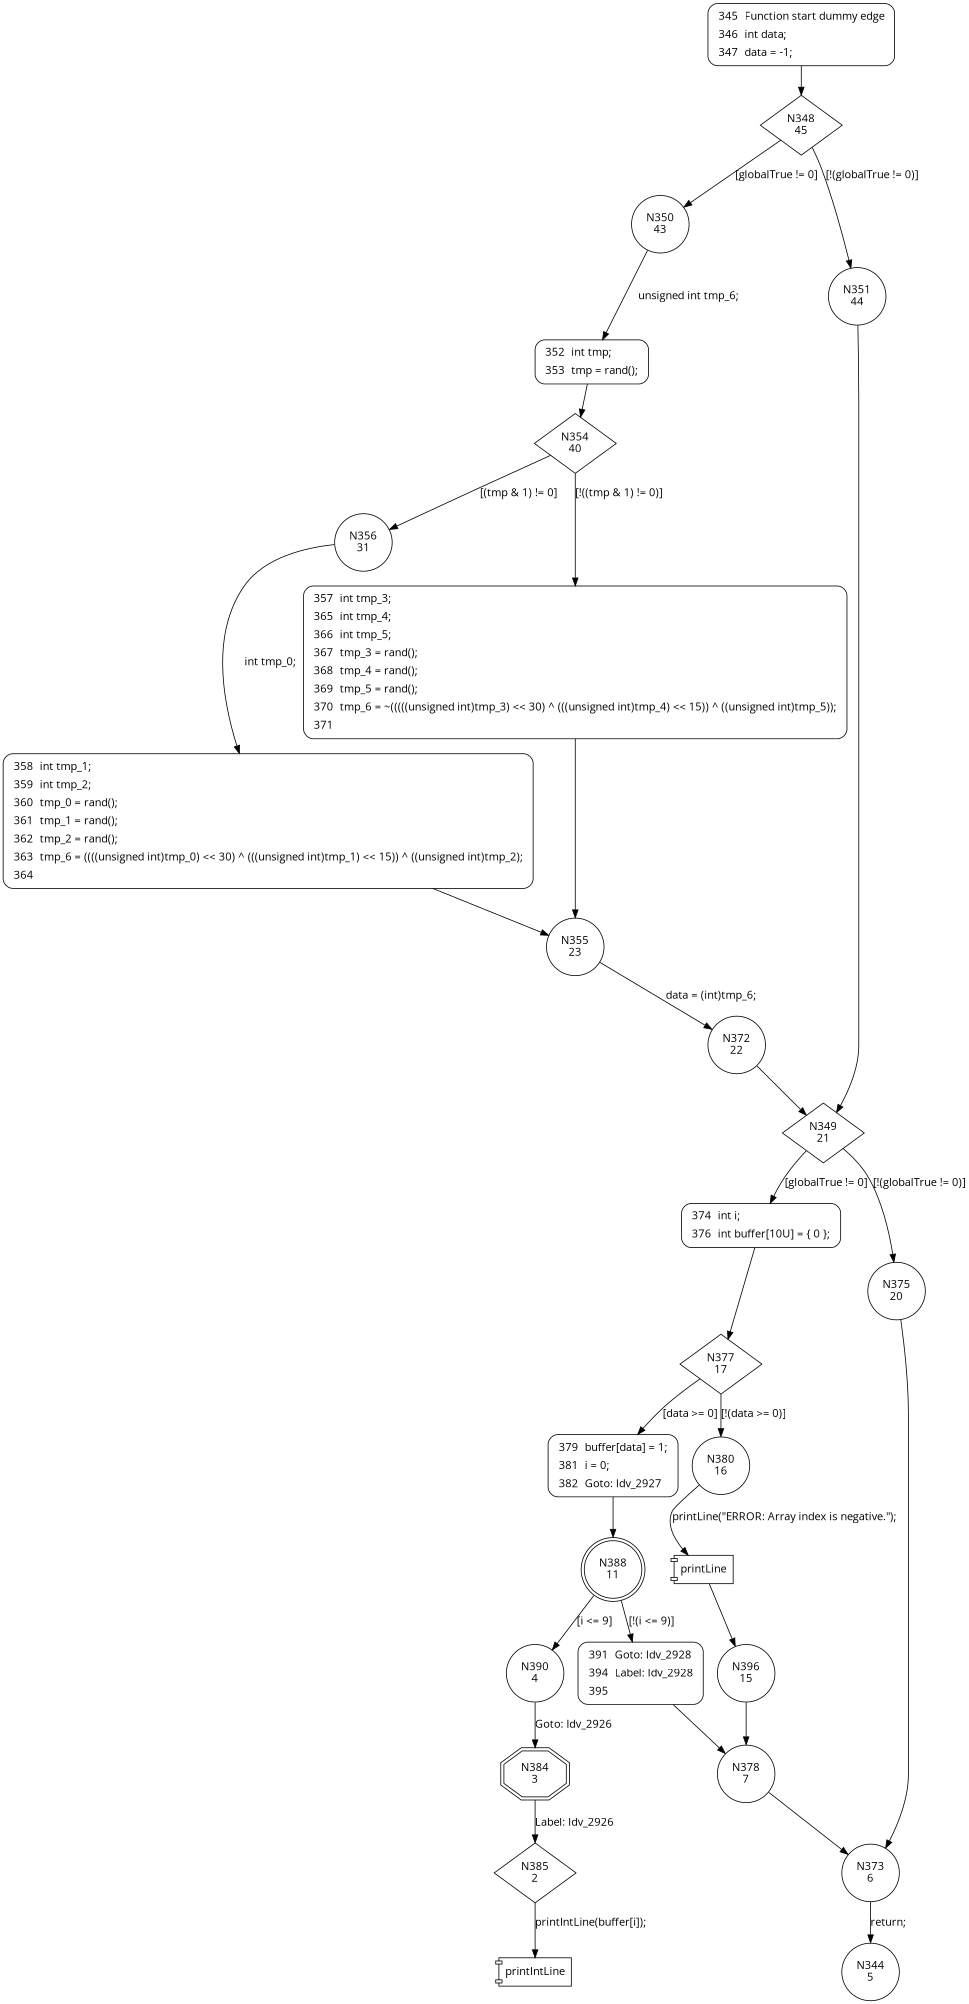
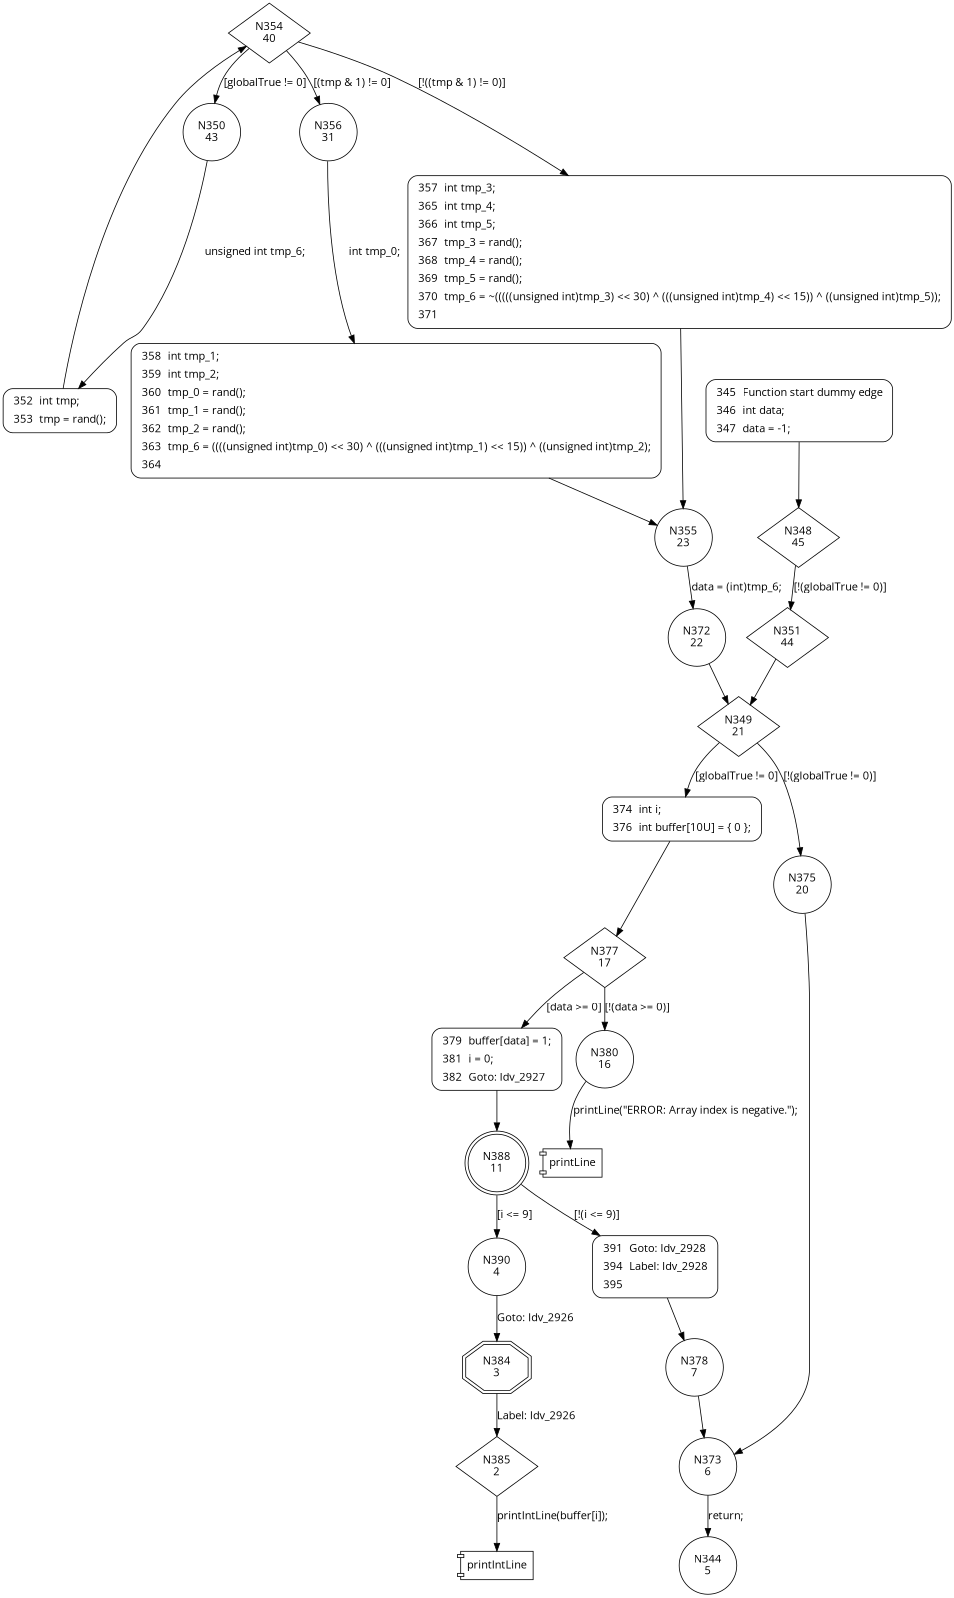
edge "N348 45" -> "N350 43": now "N354 40" -> "N350 43"
node "N351 44": shape circle -> diamond
node "N396 15": removed
